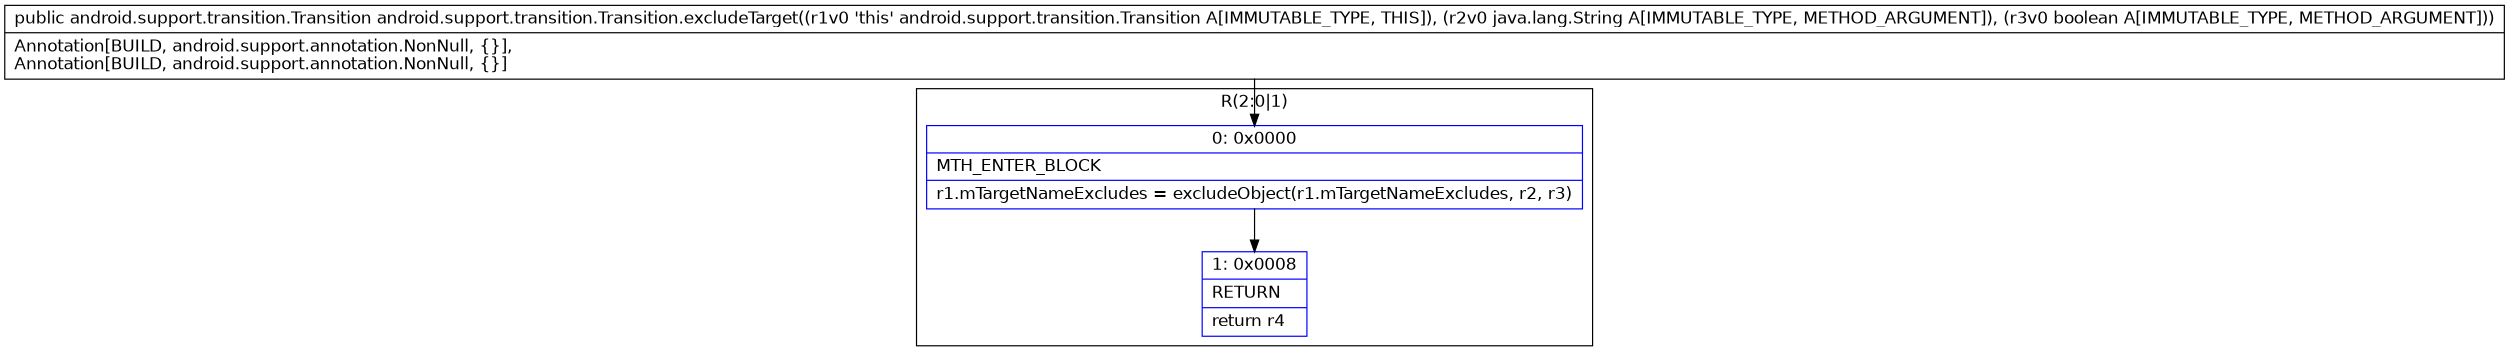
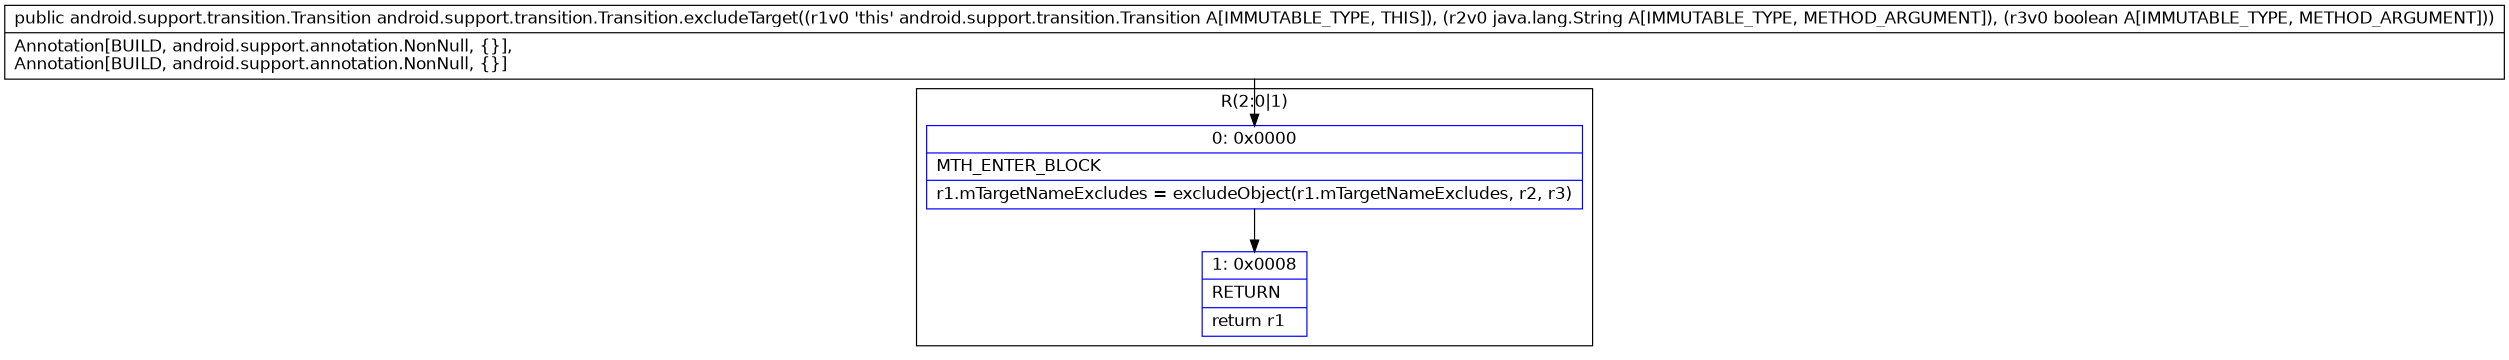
node "1: 0x0008": text "return r4" -> "return r1"
